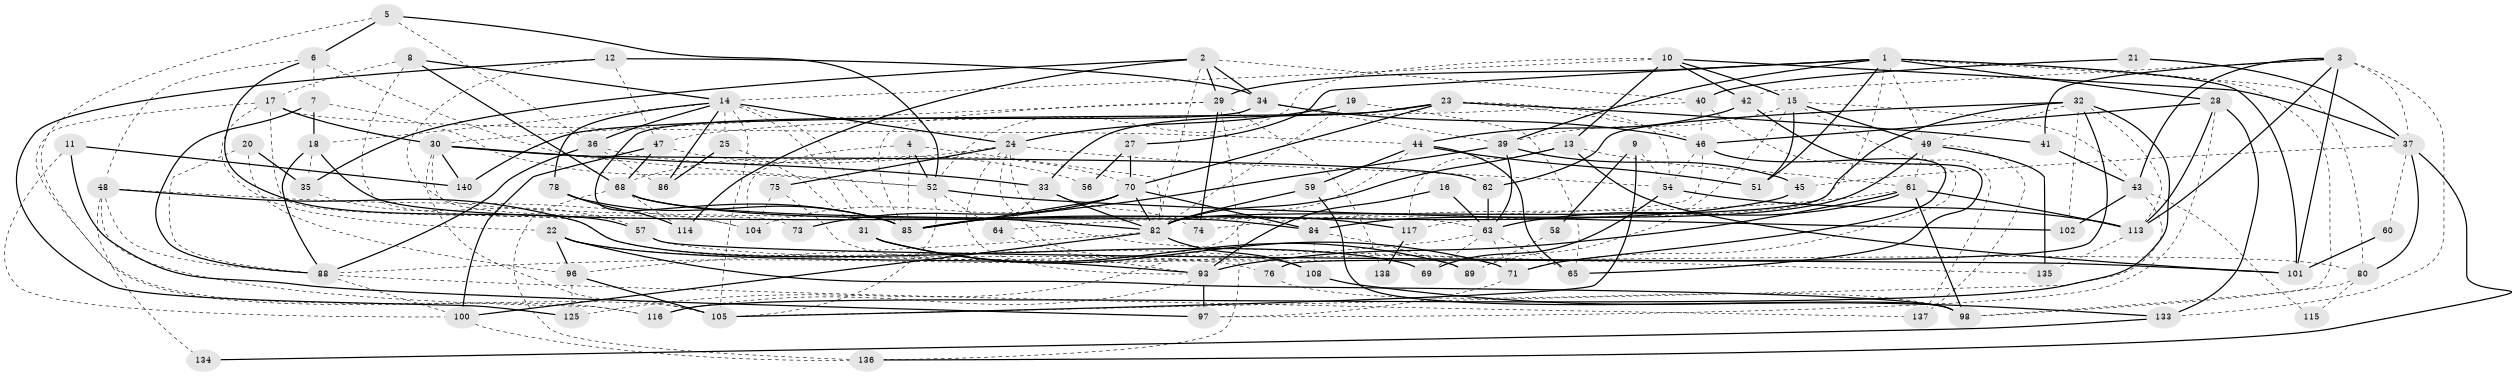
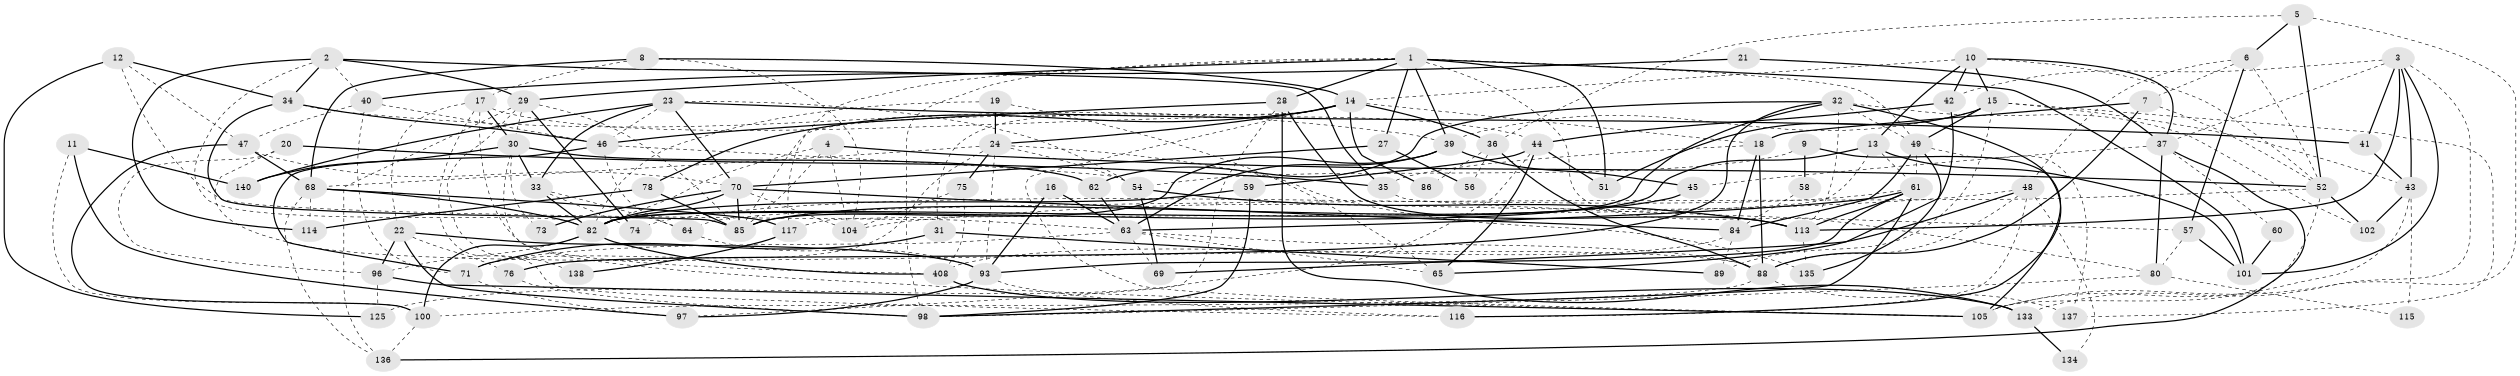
node "25": removed
edge "58" -- "89": now "58" -- "84"
node "108": label "108" -> "408"
